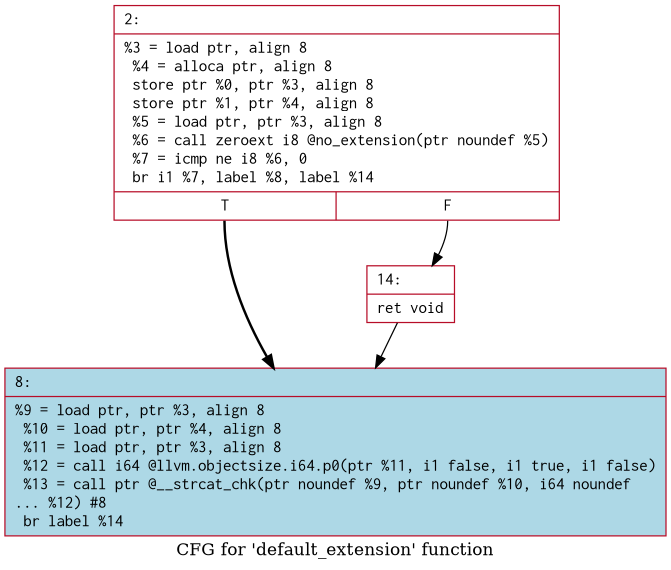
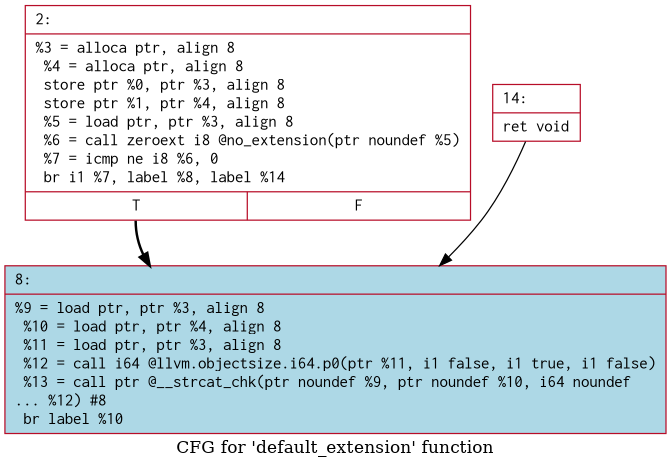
node "2:": text "%3 = load ptr, align 8" -> "%3 = alloca ptr, align 8"
edge "2:" -> "14:": removed
node "8:": text "br label %14" -> "br label %10"
